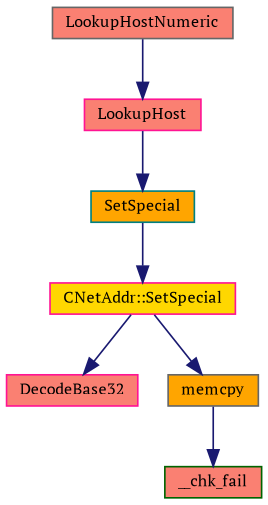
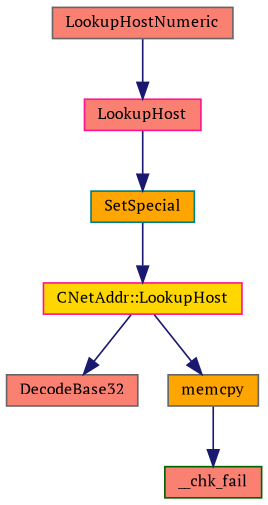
node "CNetAddr::SetSpecial": label "CNetAddr::SetSpecial" -> "CNetAddr::LookupHost"
node "DecodeBase32": color deeppink -> gray40
